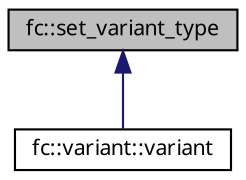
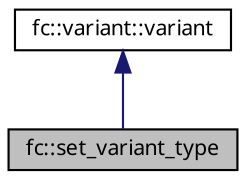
edge "fc::variant::variant" -> "fc::set_variant_type": reversed
